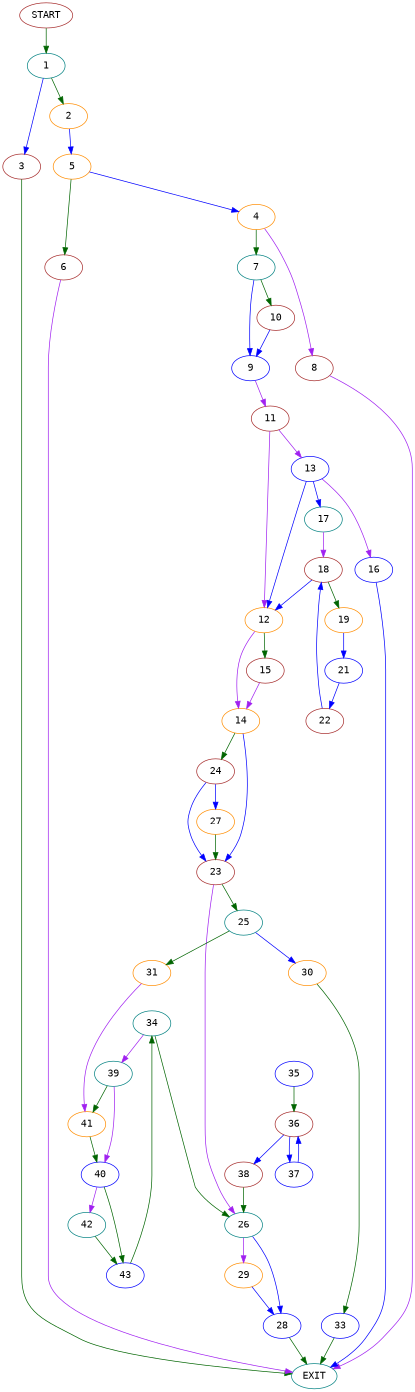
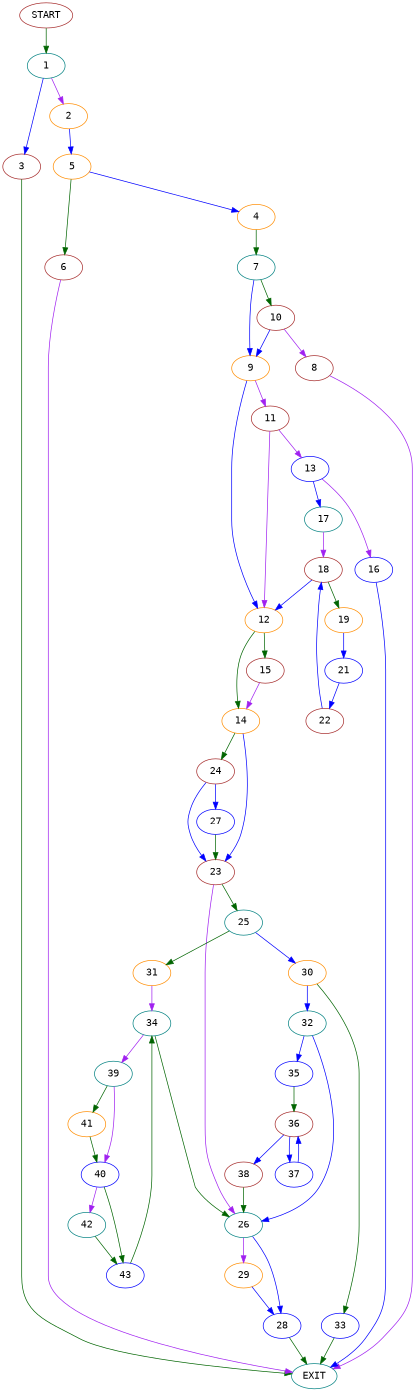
edge "1" -> "2": color darkgreen -> purple
edge "4" -> "8": now "10" -> "8"
node "9": color blue -> darkorange
edge "13" -> "12": now "9" -> "12"
edge "12" -> "14": color purple -> darkgreen
node "27": color darkorange -> blue
node "32": added
edge "31" -> "41": now "31" -> "34"
